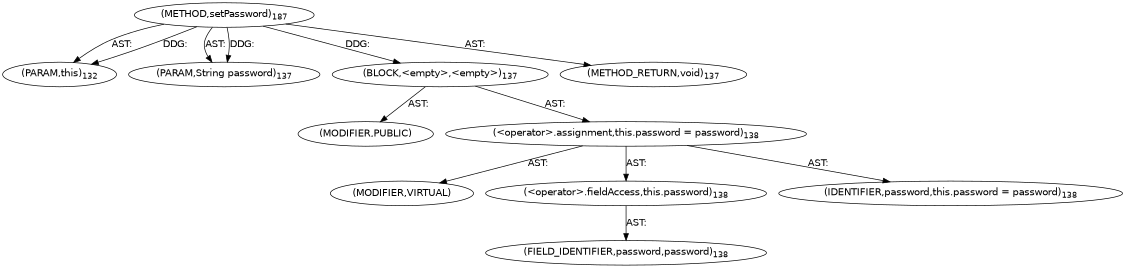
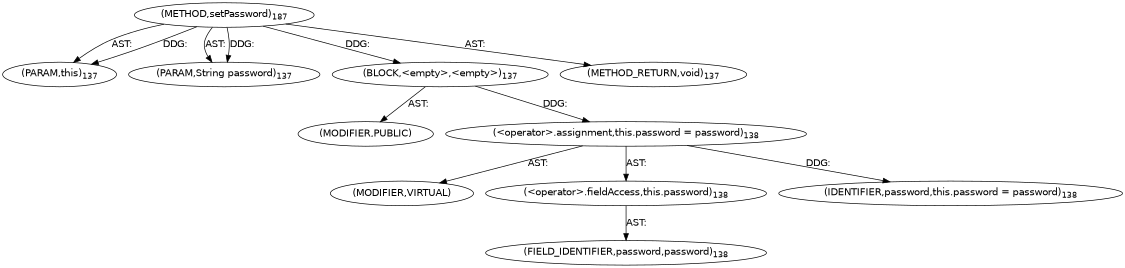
node "(PARAM,this)": text "132" -> "137"
edge "(BLOCK,<empty>,<empty>)" -> "(<operator>.assignment,this.password = password)": label "AST: " -> "DDG: "
edge "(<operator>.assignment,this.password = password)" -> "(IDENTIFIER,password,this.password = password)": label "AST: " -> "DDG: "
